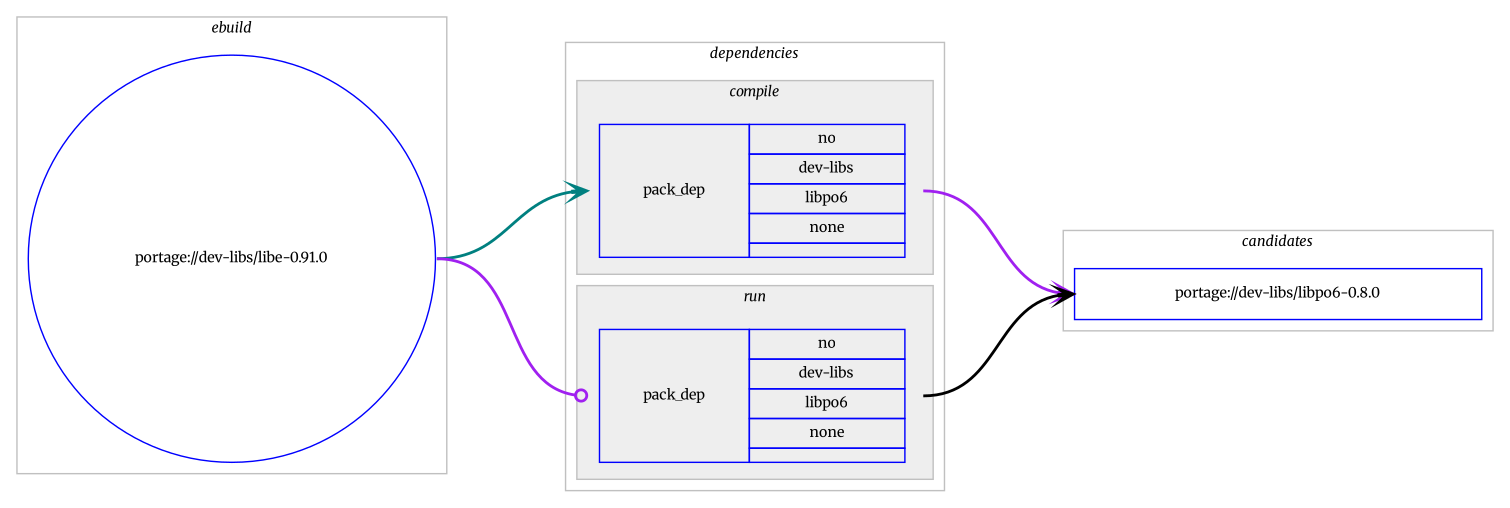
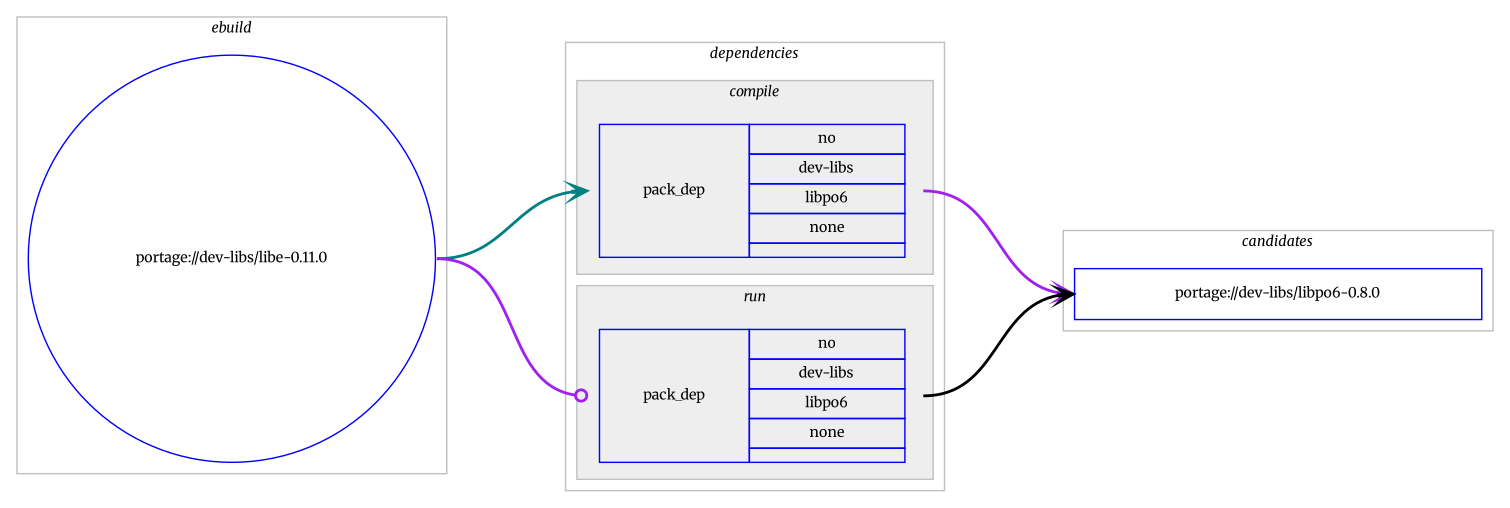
node "portage://dev-libs/libe-0.91.0": label "portage://dev-libs/libe-0.91.0" -> "portage://dev-libs/libe-0.11.0"
